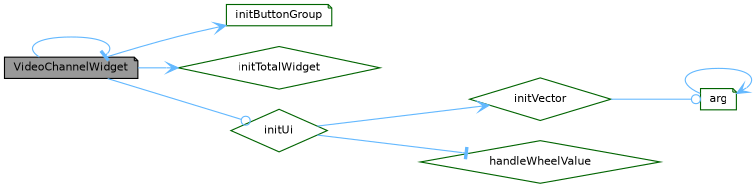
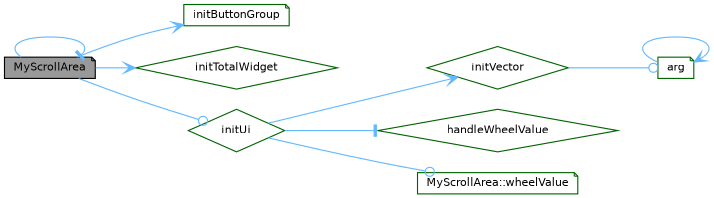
node "VideoChannelWidget": label "VideoChannelWidget" -> "MyScrollArea"
node "MyScrollArea::wheelValue": added
